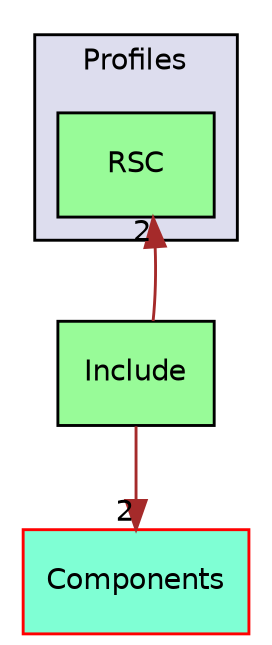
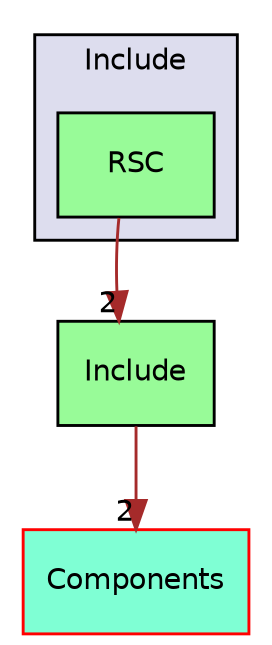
cluster "Profiles": label "Profiles" -> "Include"
edge "Include" -> "RSC": reversed
